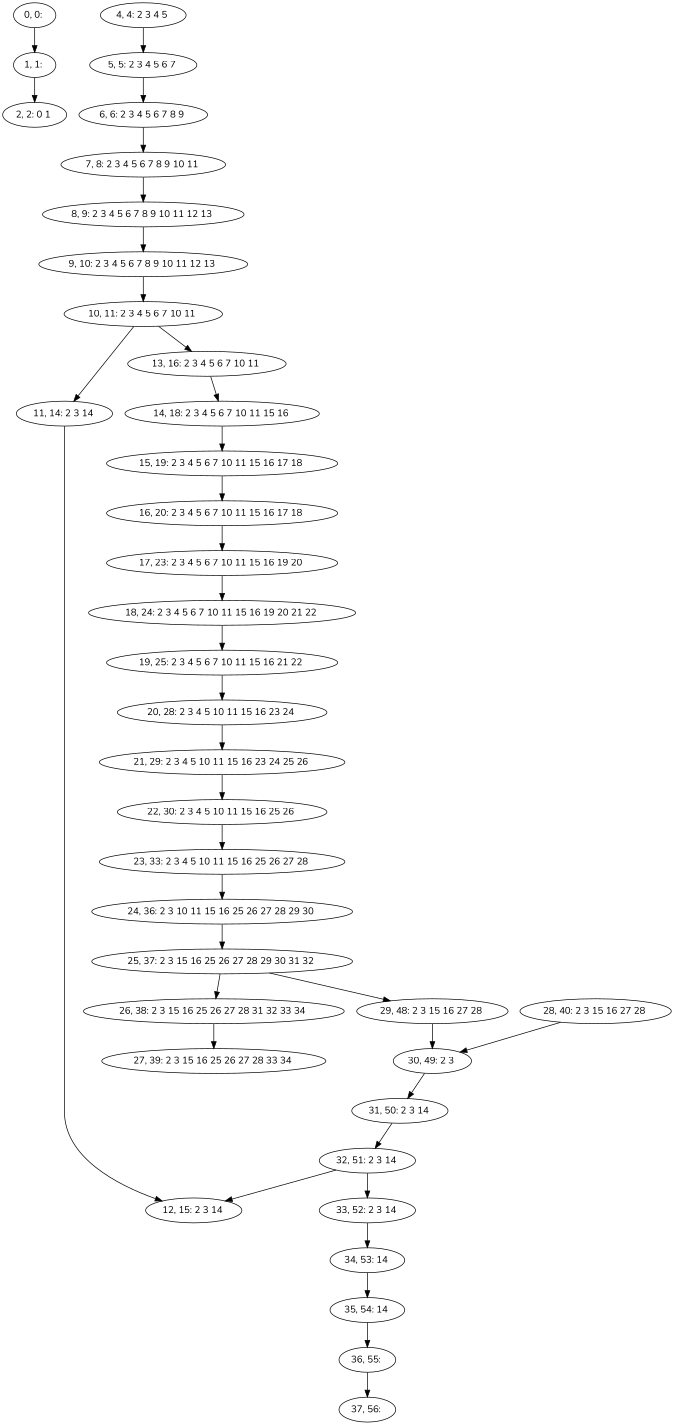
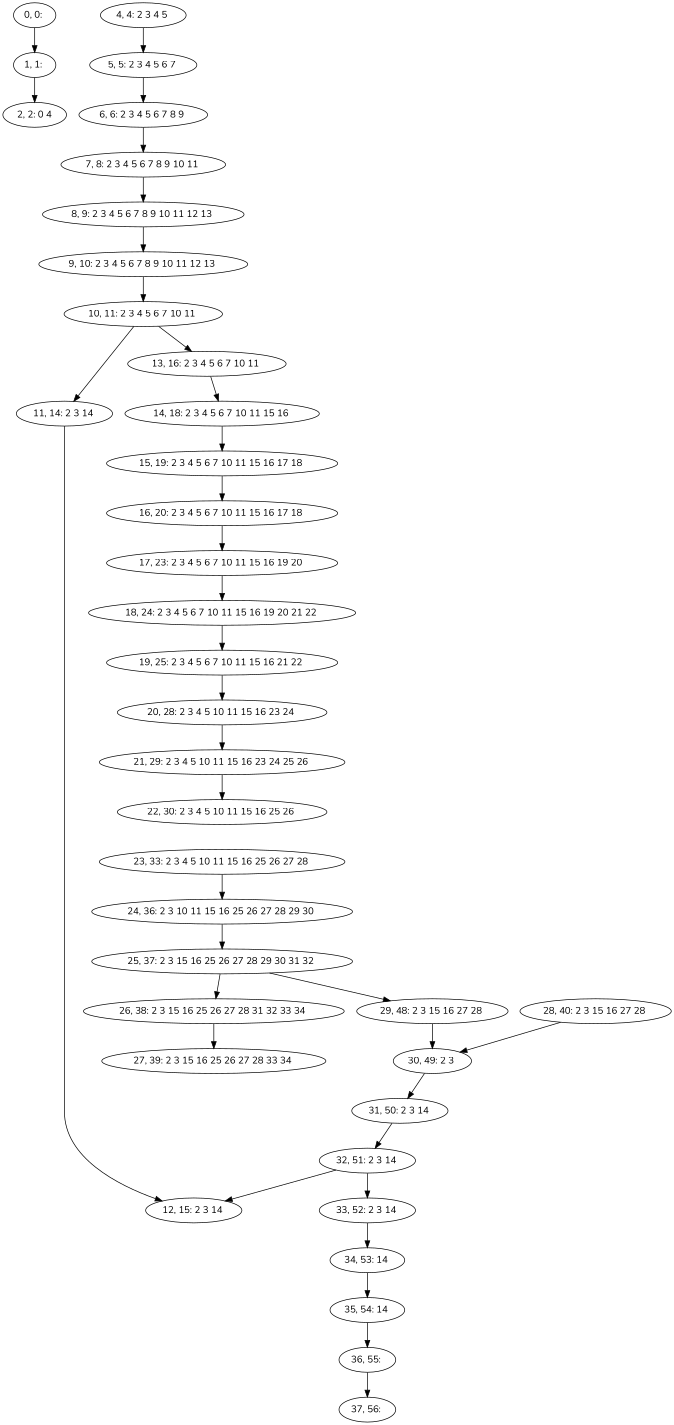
node "2, 2: 0 1": label "2, 2: 0 1" -> "2, 2: 0 4"
edge "22, 30: 2 3 4 5 10 11 15 16 25 26" -> "23, 33: 2 3 4 5 10 11 15 16 25 26 27 28": removed
